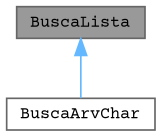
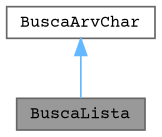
edge "BuscaArvChar" -> "BuscaLista": reversed
